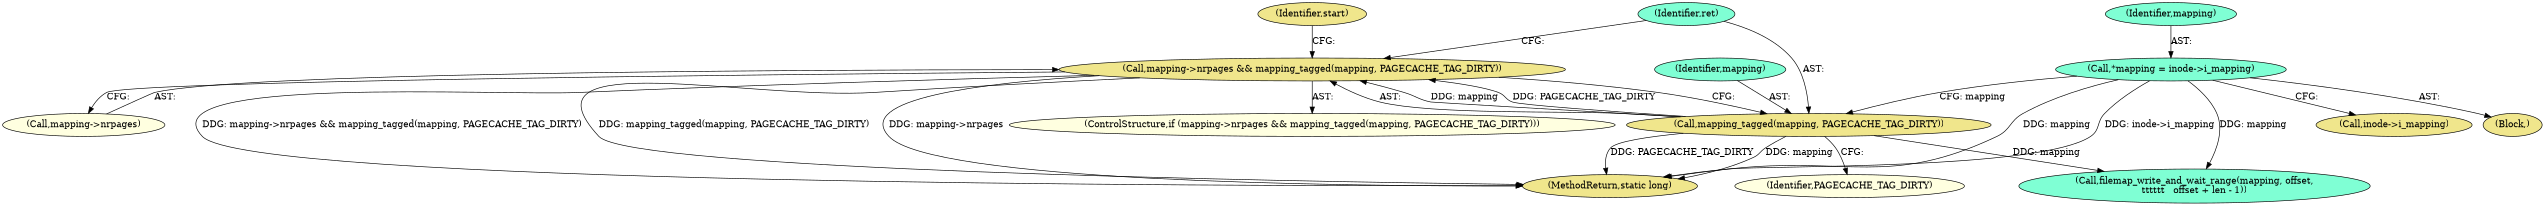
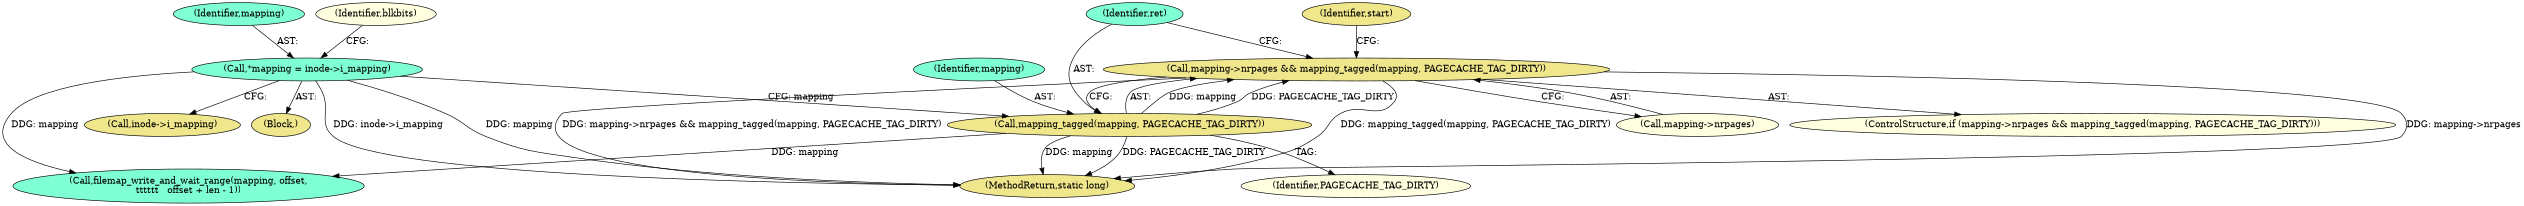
node "(Identifier,blkbits)": added
edge "(Call,mapping_tagged(mapping, PAGECACHE_TAG_DIRTY))" -> "(Identifier,PAGECACHE_TAG_DIRTY)": label "CFG: " -> "TAG: "
